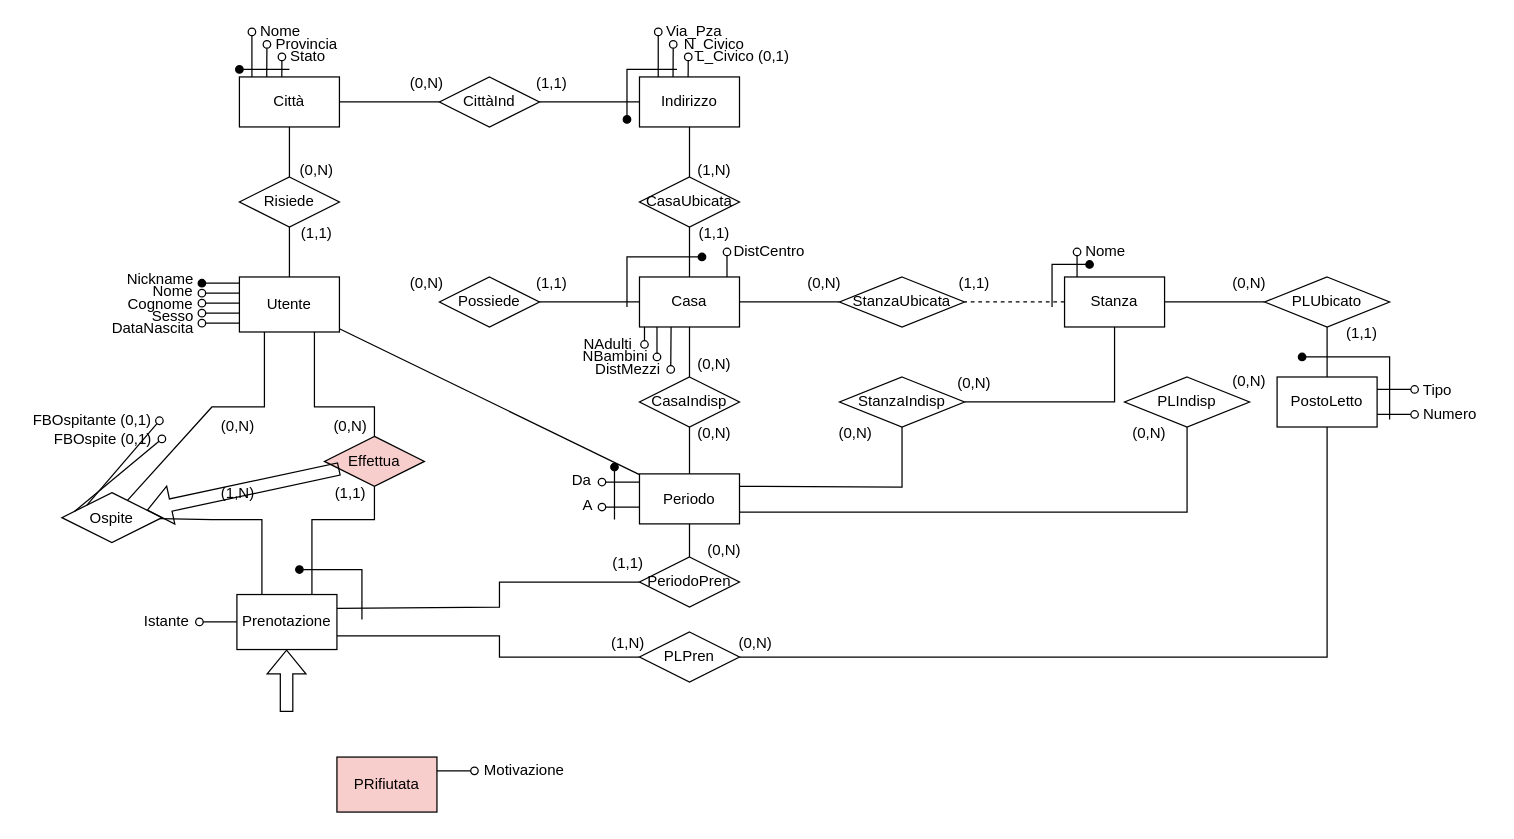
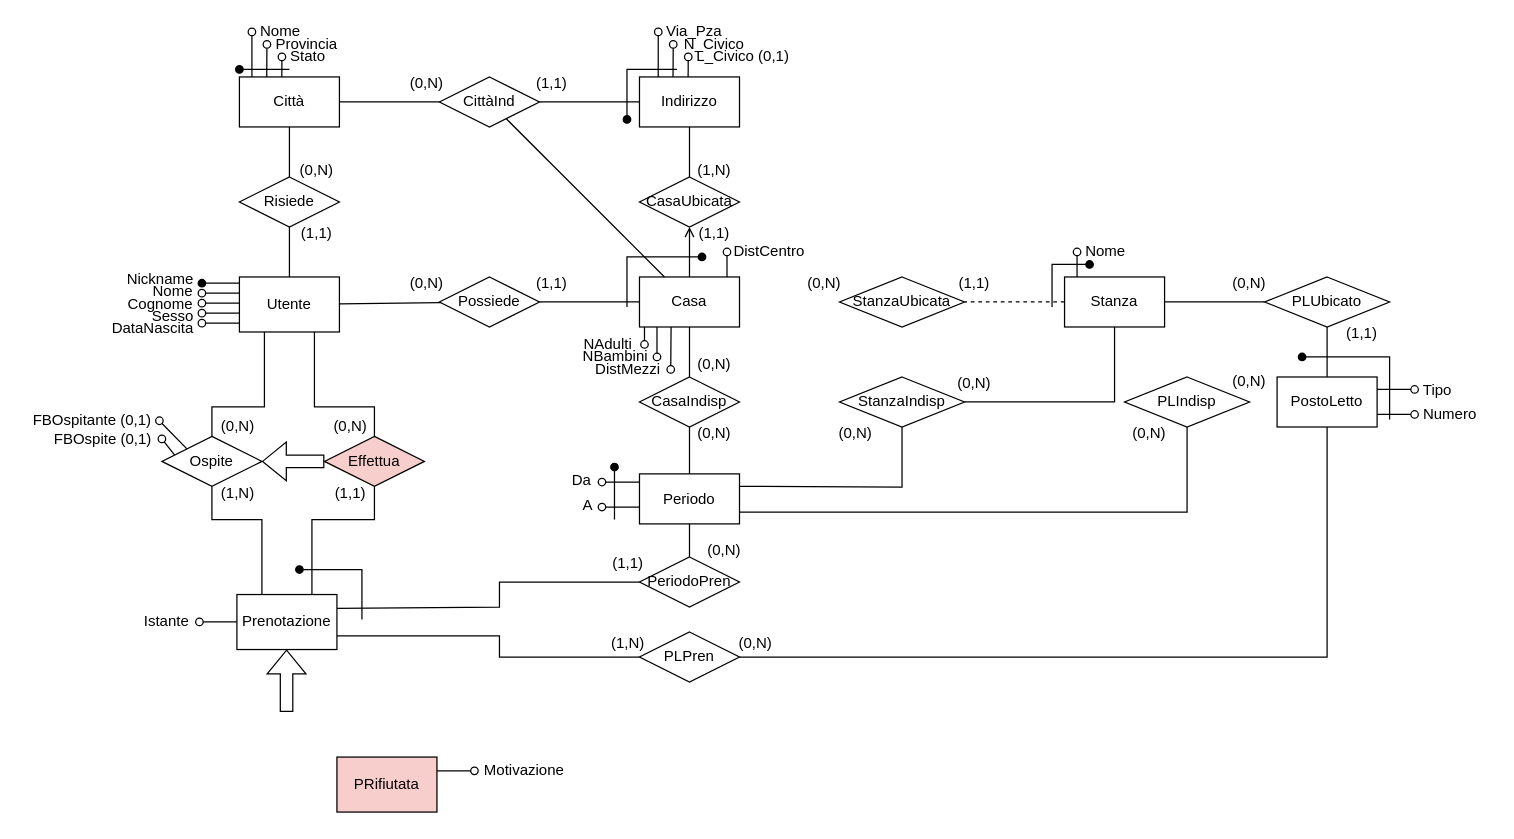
edge "CasaUbicata" -- "Casa": arrowhead none -> open
edge "Casa" -- "StanzaUbicata": now "Casa" -- "CittàInd"
edge "Utente" -- "Periodo": now "Utente" -- "Possiede"
node "Ospite": moved (112, 518) -> (212, 461)
